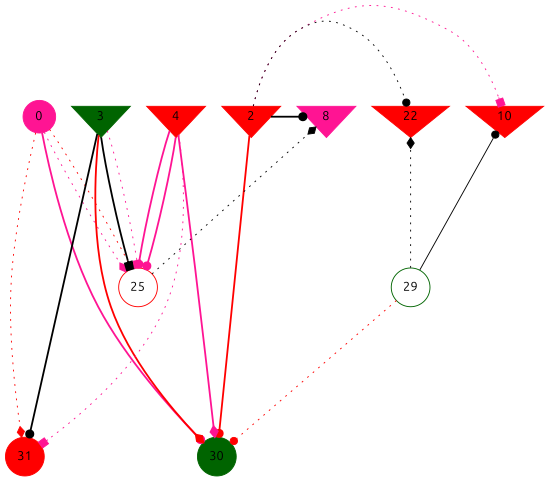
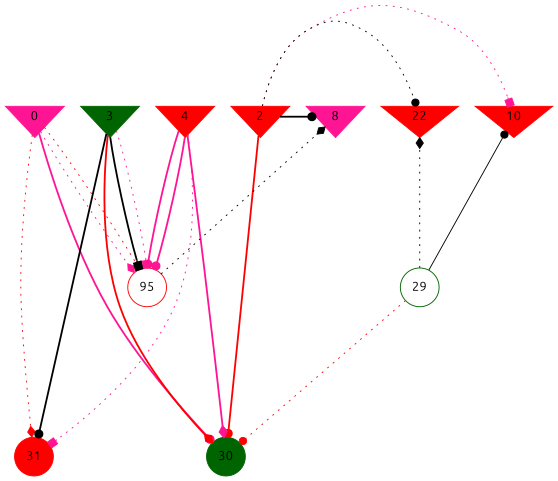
node "0": shape circle -> invtriangle
node "25": label "25" -> "95"
